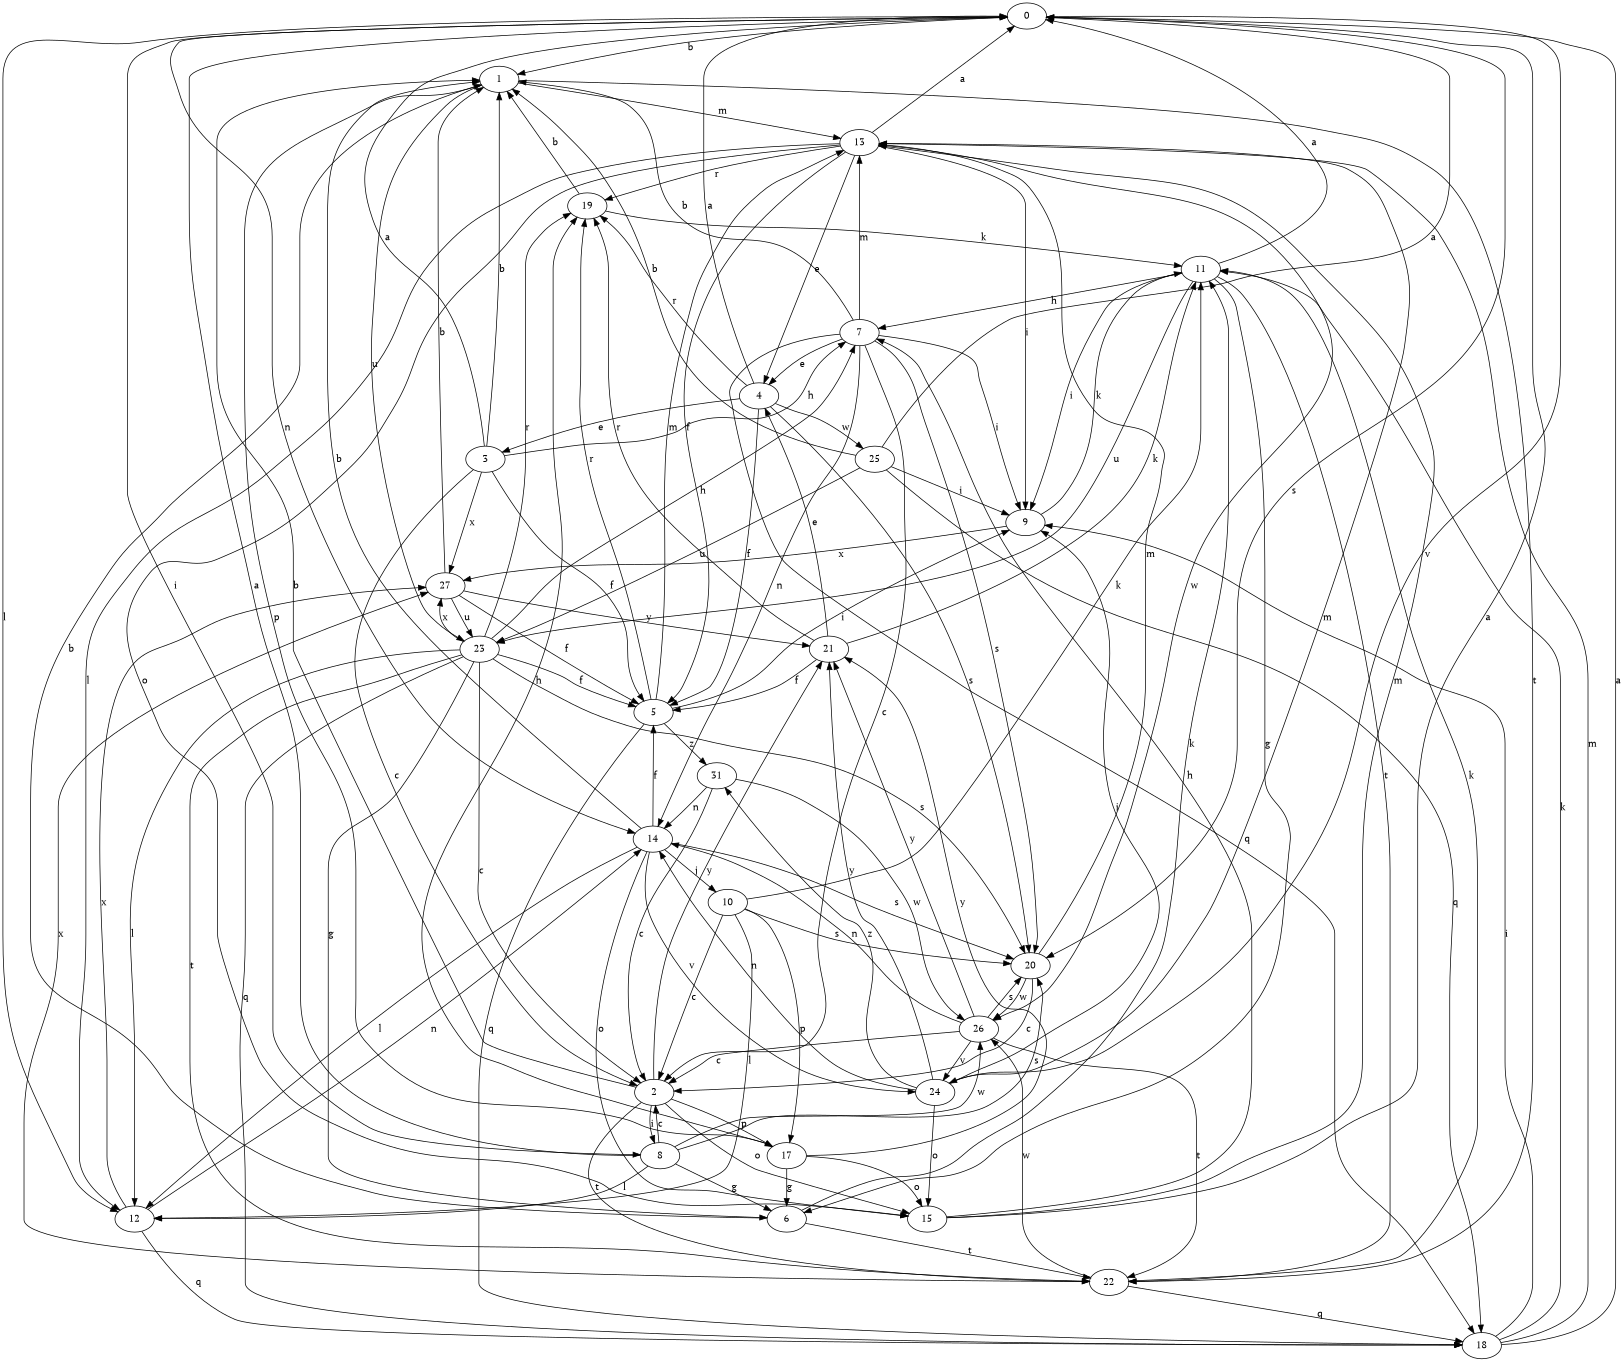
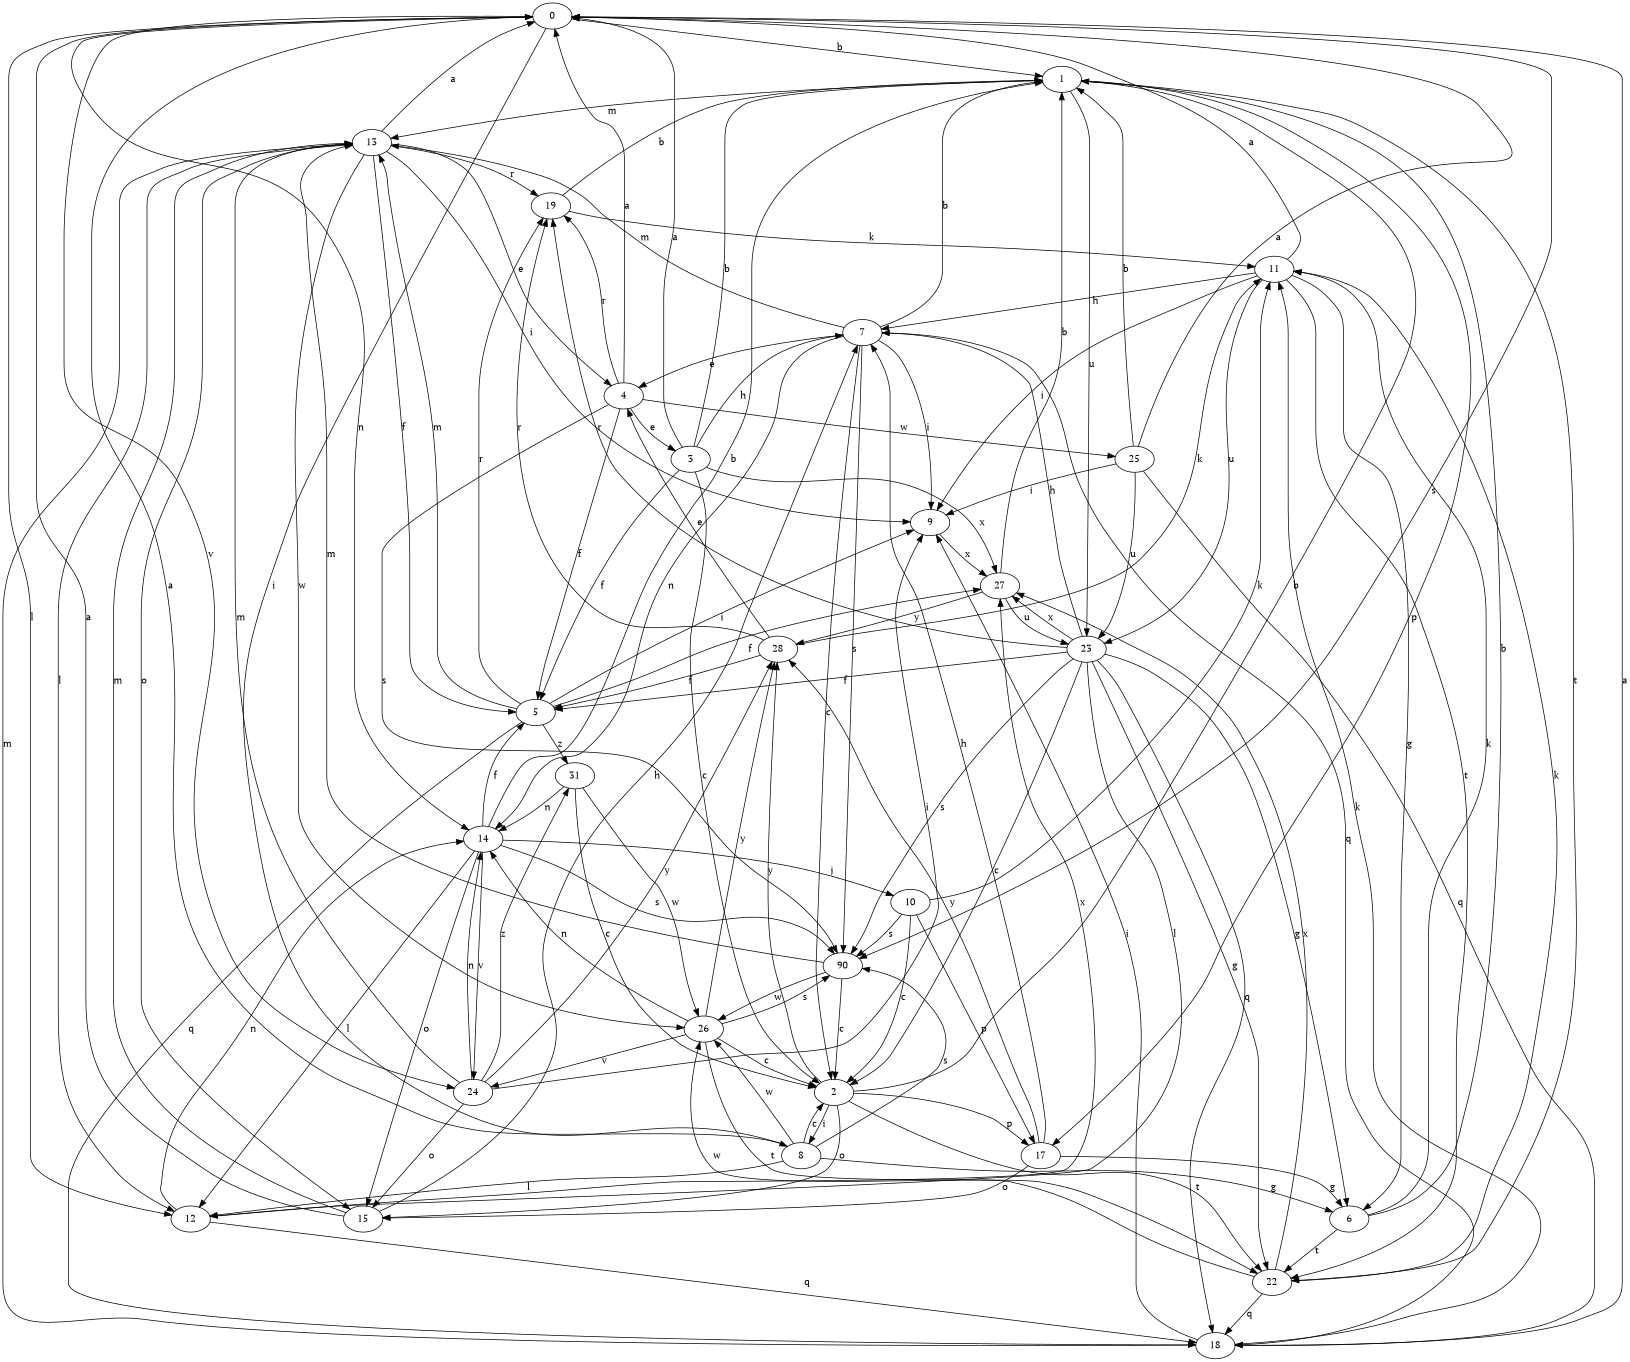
edge "9" -> "11": removed, label "k"
node "21": label "21" -> "28"
edge "27" -> "5": reversed
edge "17" -> "19": now "17" -> "7"
edge "23" -> "22": label "t" -> "g"
node "20": label "20" -> "90"
edge "10" -> "12": removed, label "l"
